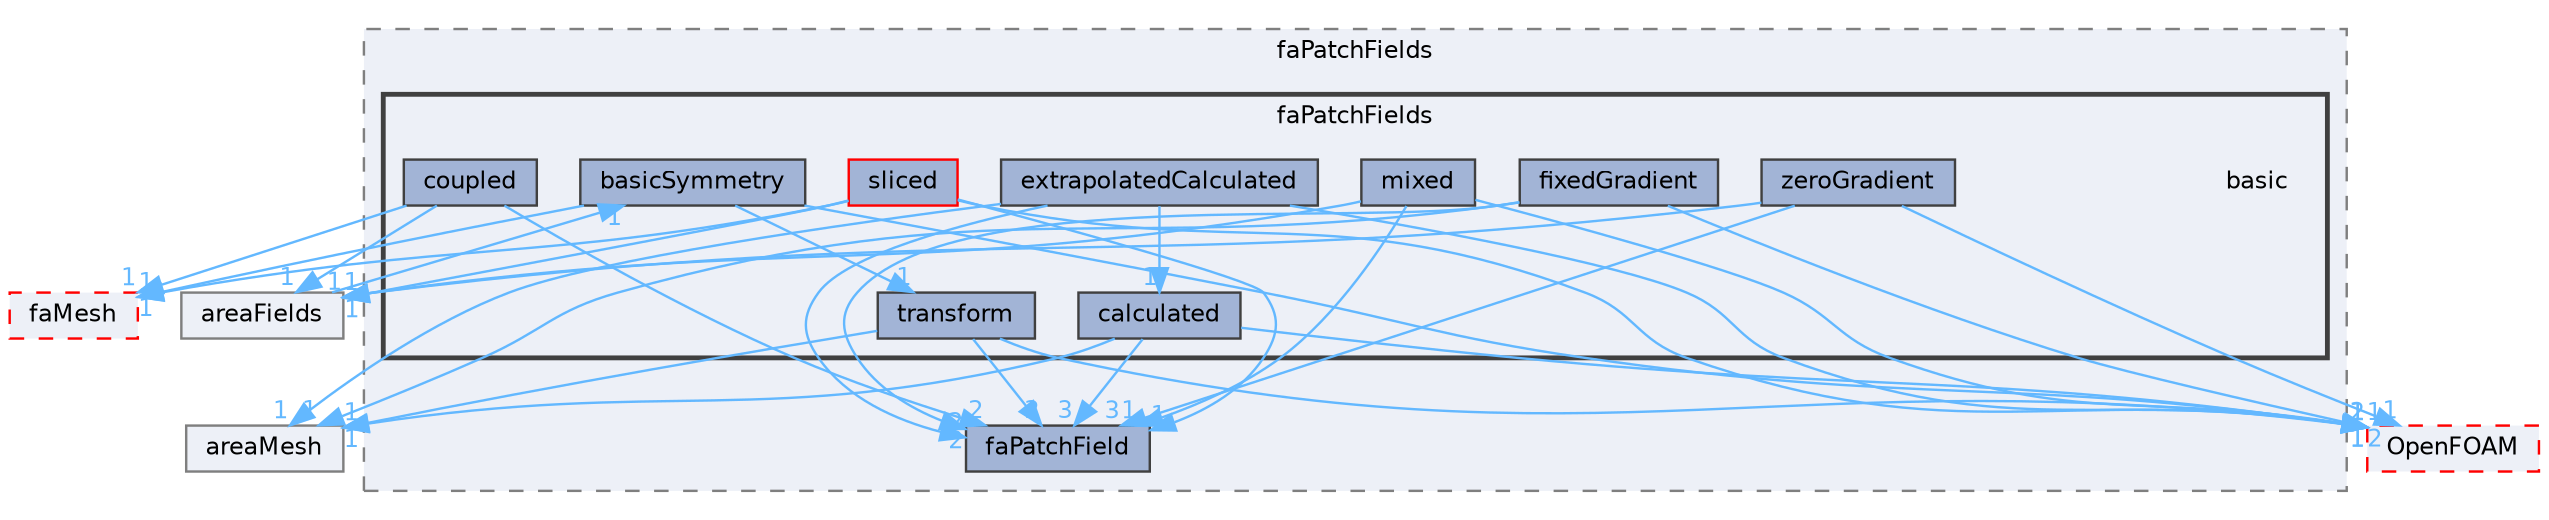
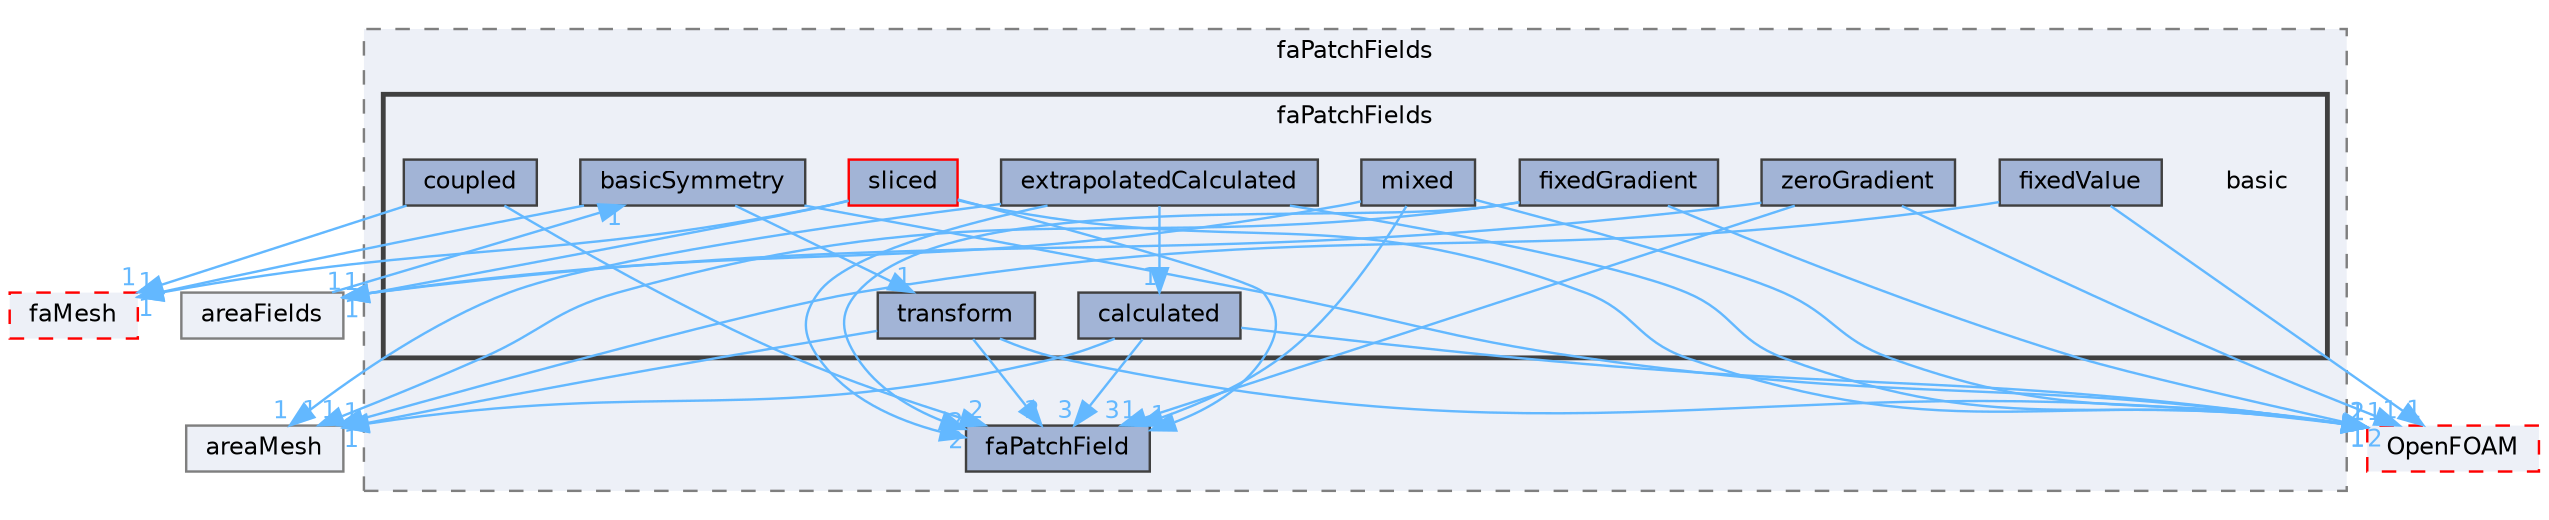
node "fixedValue": added
edge "coupled" -> "areaFields": removed
